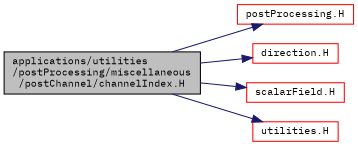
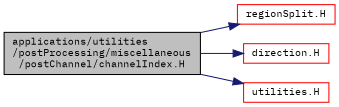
node "postProcessing.H": label "postProcessing.H" -> "regionSplit.H"
node "scalarField.H": removed
